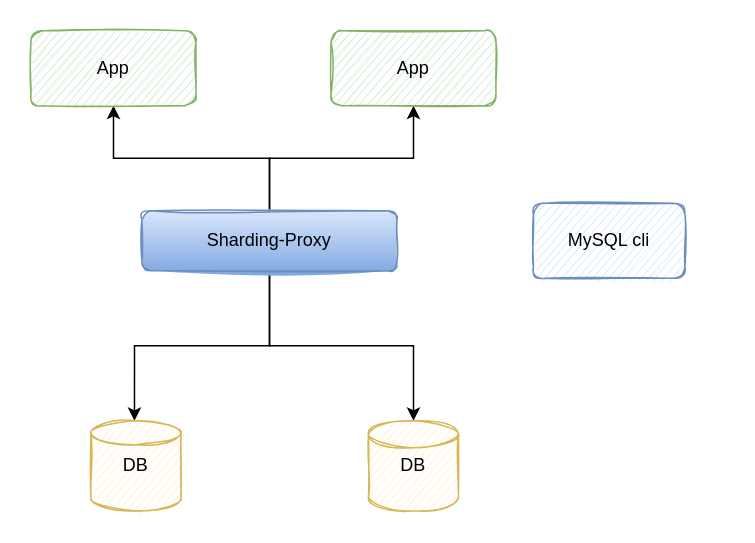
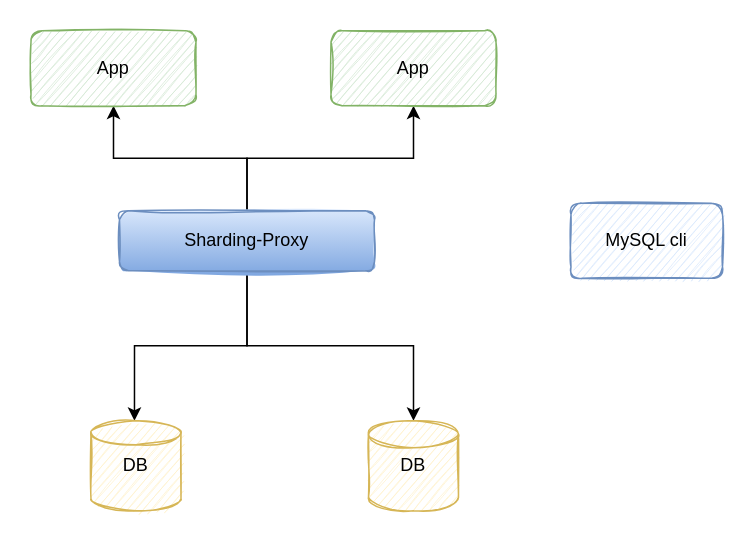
node "Sharding-Proxy": moved (269, 241) -> (247, 241)
node "MySQL cli": moved (609, 241) -> (647, 241)
